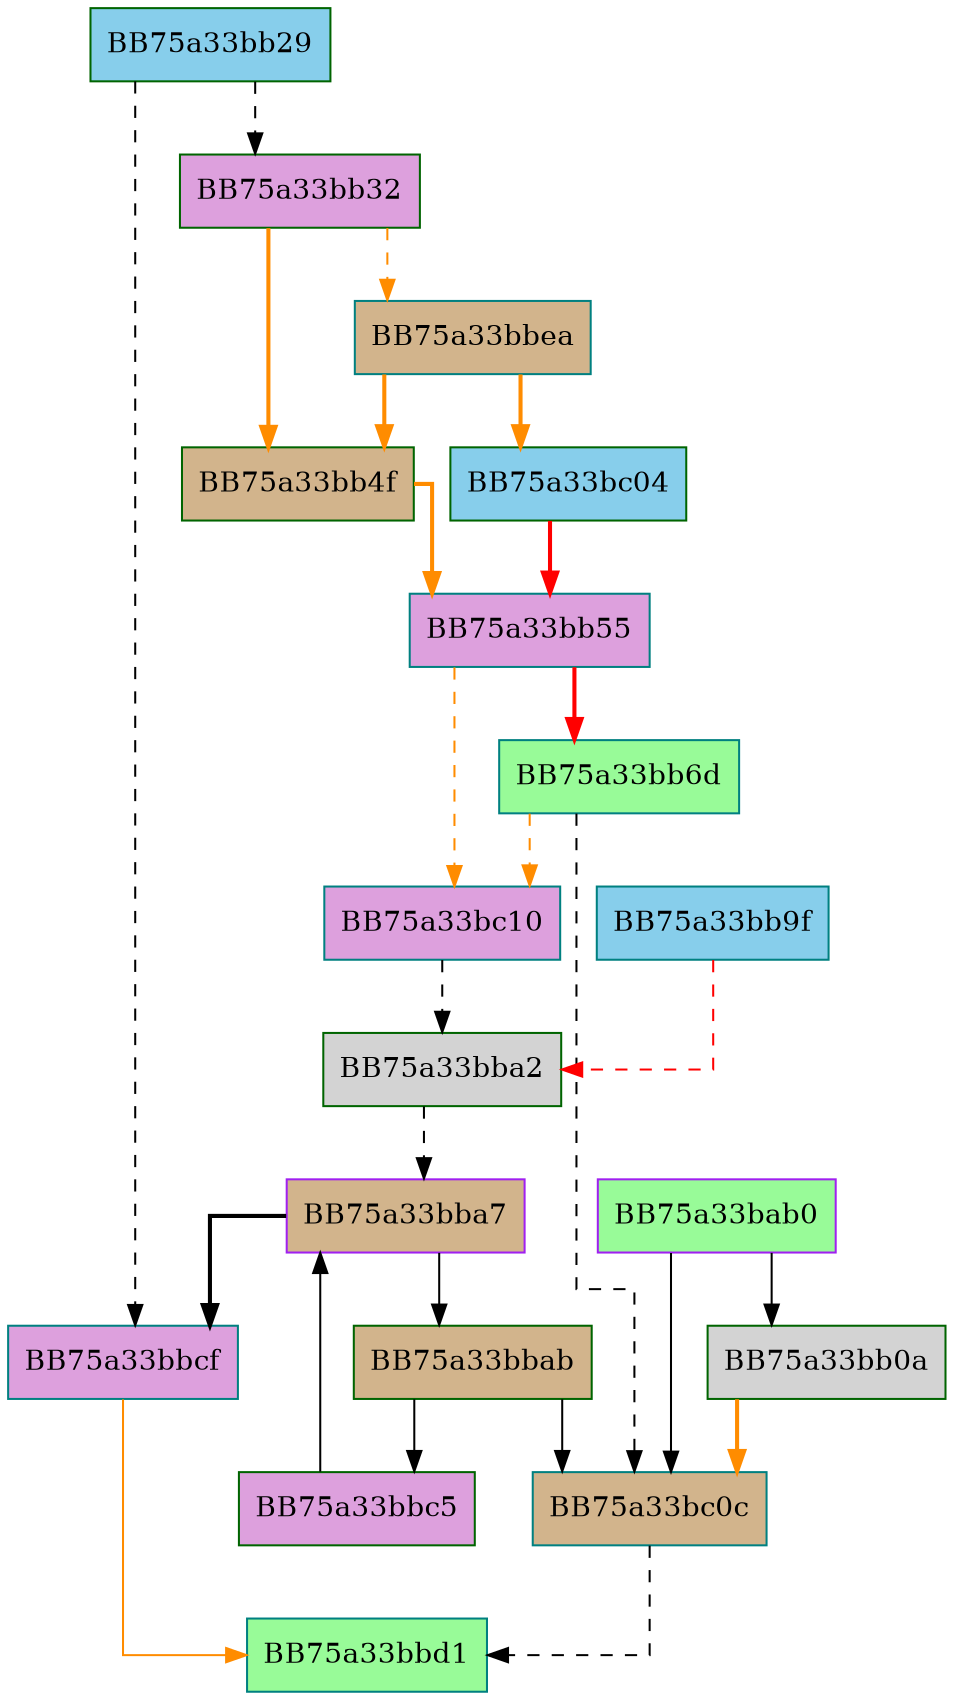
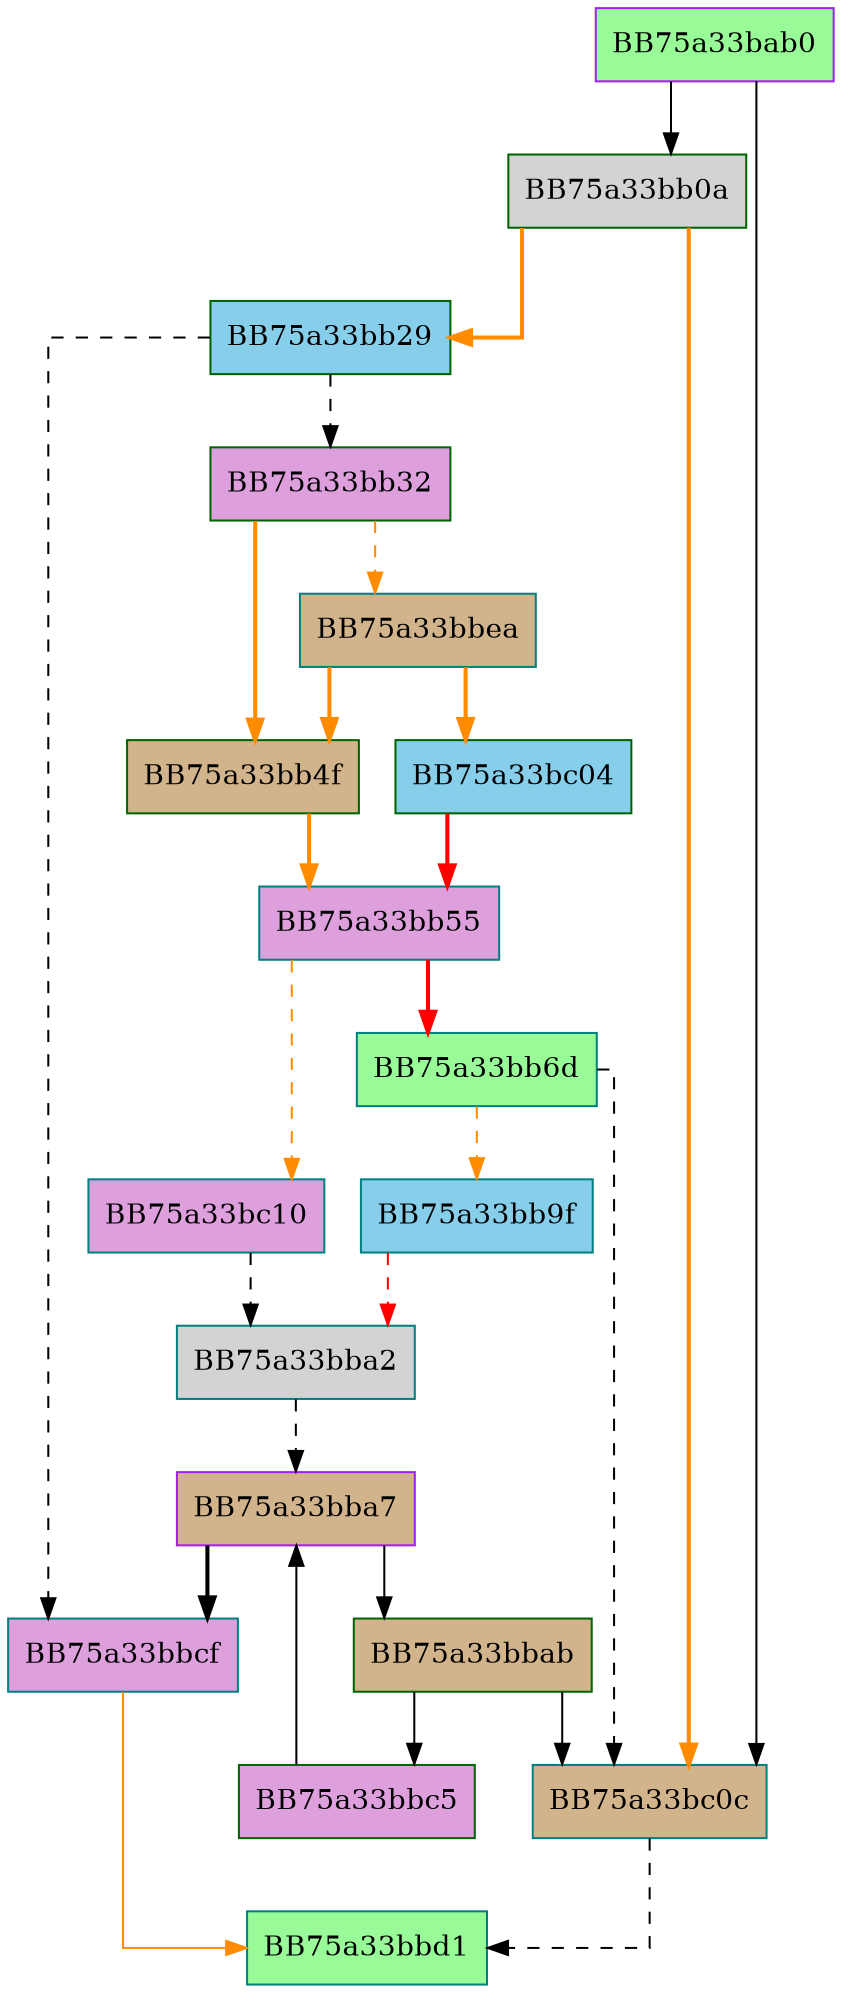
edge "BB75a33bb0a" -> "BB75a33bb29": added
edge "BB75a33bb6d" -> "BB75a33bc10": now "BB75a33bb6d" -> "BB75a33bb9f"
node "BB75a33bba2": color darkgreen -> teal
